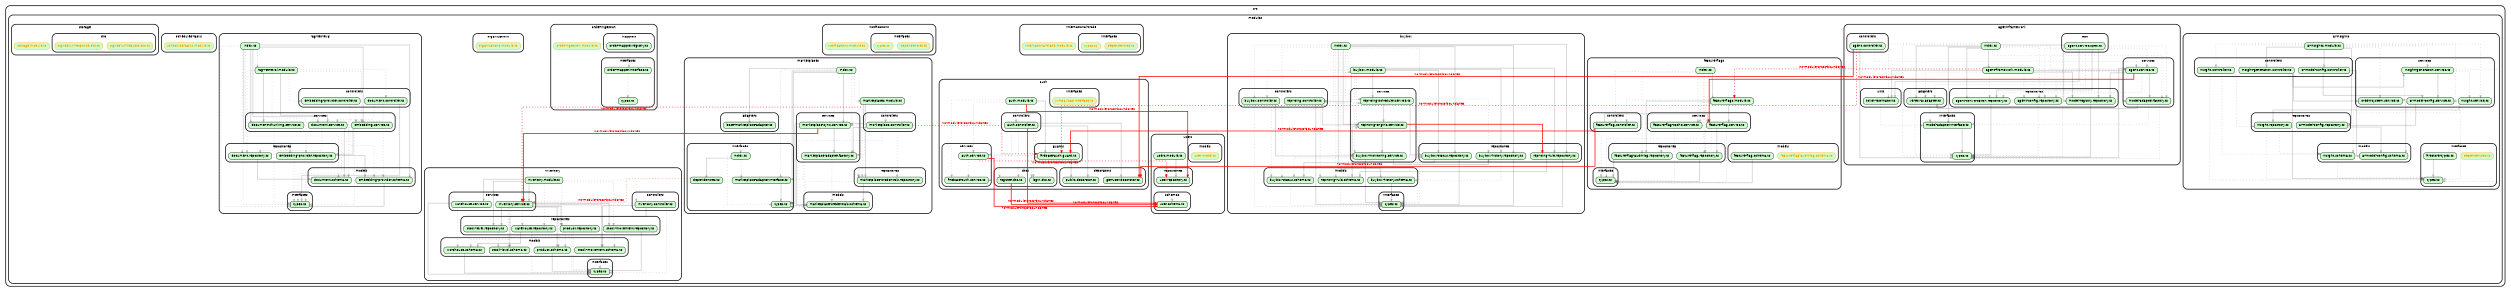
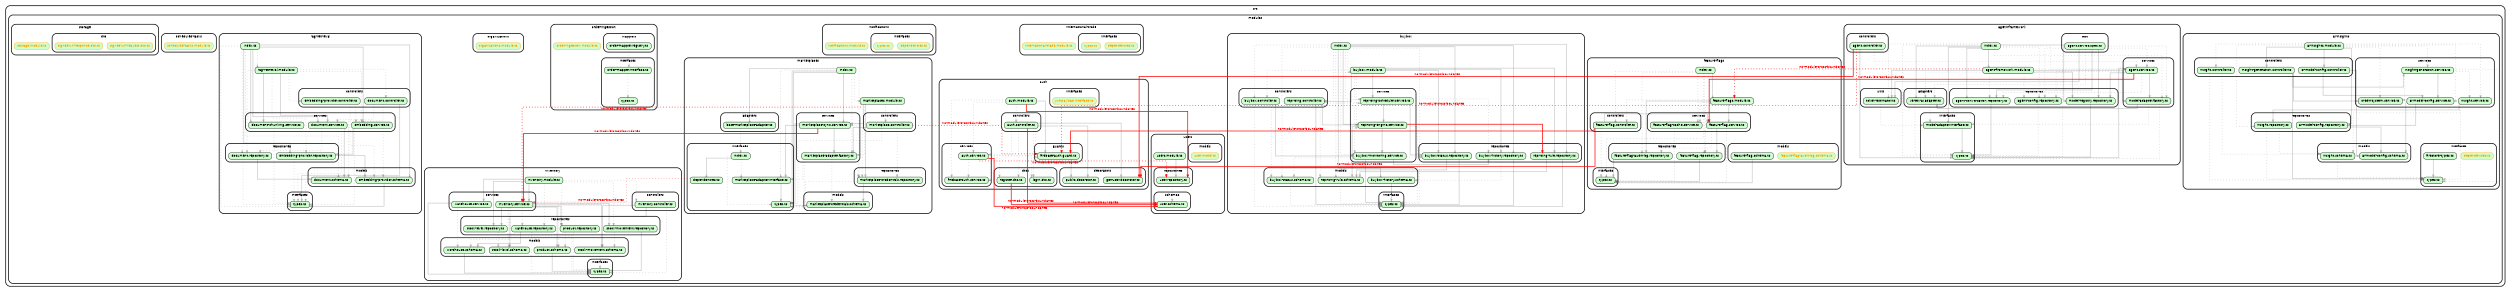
edge "buybox-status.repository.ts" -> "buybox-status.schema.ts": now "buybox-status.repository.ts" -> "repricing-rule.schema.ts"
edge "marketplace-sync.service.ts" -> "marketplace-credentials.schema.ts": now "marketplace-sync.service.ts" -> "marketplace-adapter.interface.ts"
